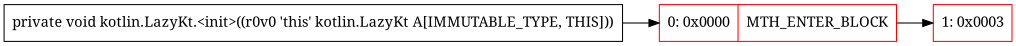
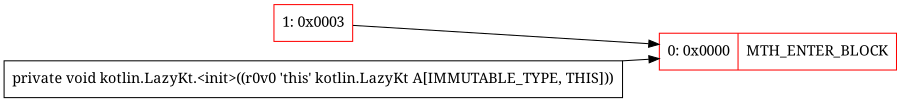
edge "0: 0x0000" -> "1: 0x0003": reversed
